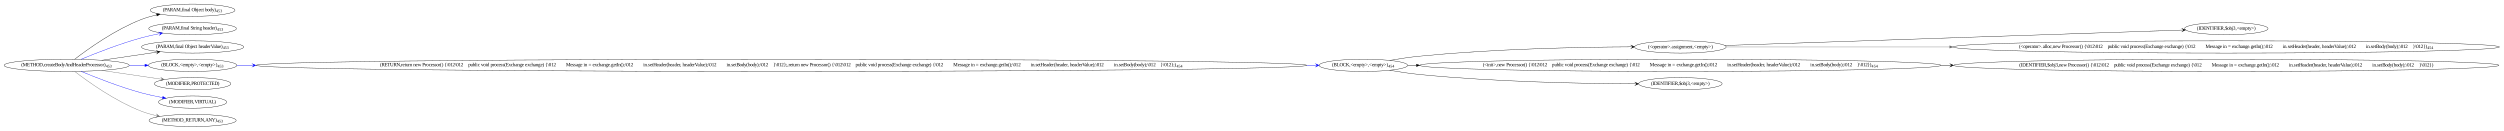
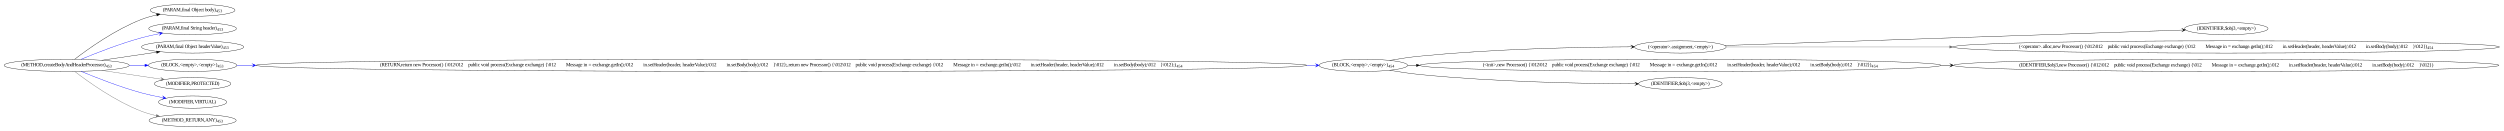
edge "(METHOD,createBodyAndHeaderProcessor)" -> "(PARAM,final Object headerValue)": arrowhead vee -> normal
edge "(METHOD,createBodyAndHeaderProcessor)" -> "(MODIFIER,VIRTUAL)": arrowhead normal -> vee
edge "(METHOD,createBodyAndHeaderProcessor)" -> "(METHOD_RETURN,ANY)": arrowhead vee -> normal
